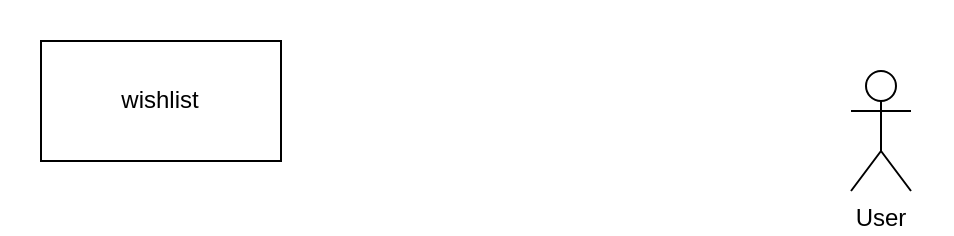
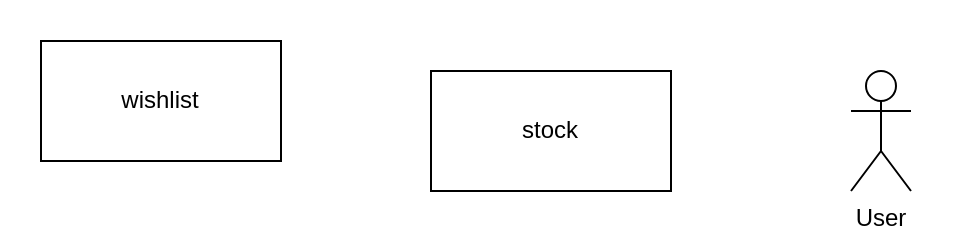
node "stock": added
